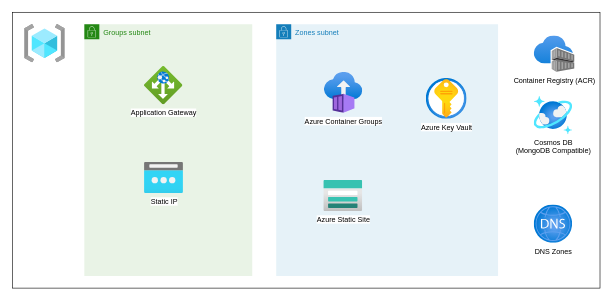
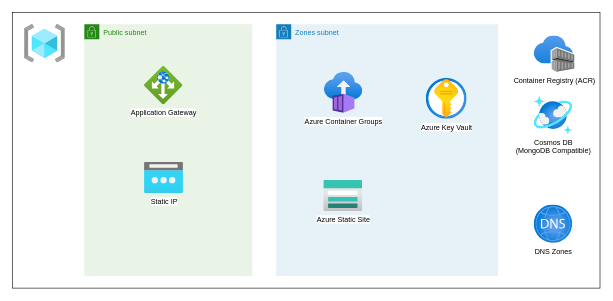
node "Groups subnet": label "Groups subnet" -> "Public subnet"
